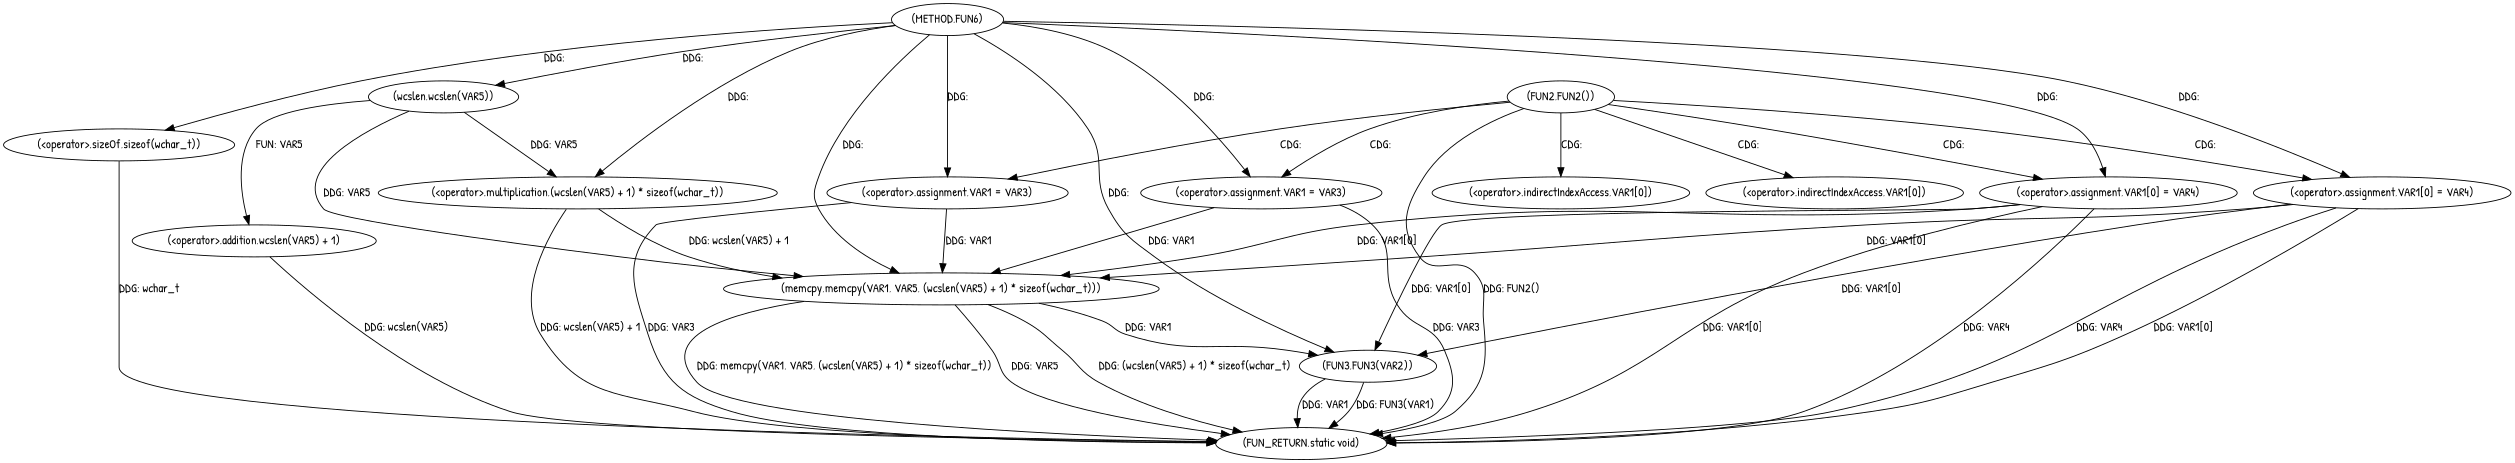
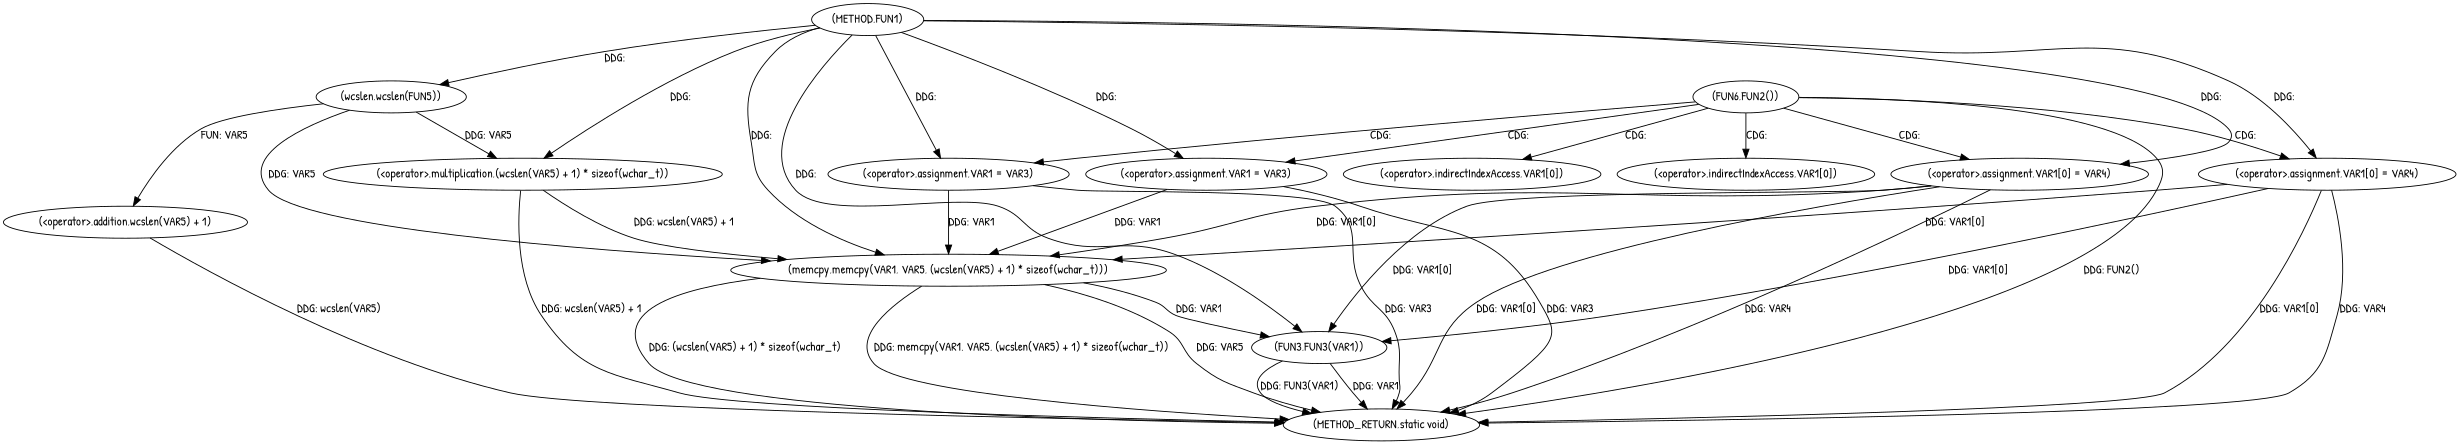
node "(METHOD,FUN6)": label "(METHOD,FUN6)" -> "(METHOD,FUN1)"
node "(wcslen,wcslen(VAR5))": label "(wcslen,wcslen(VAR5))" -> "(wcslen,wcslen(FUN5))"
node "(FUN2,FUN2())": label "(FUN2,FUN2())" -> "(FUN6,FUN2())"
node "(<operator>.sizeOf,sizeof(wchar_t))": removed
node "(FUN3,FUN3(VAR2))": label "(FUN3,FUN3(VAR2))" -> "(FUN3,FUN3(VAR1))"
node "(FUN_RETURN,static void)": label "(FUN_RETURN,static void)" -> "(METHOD_RETURN,static void)"
